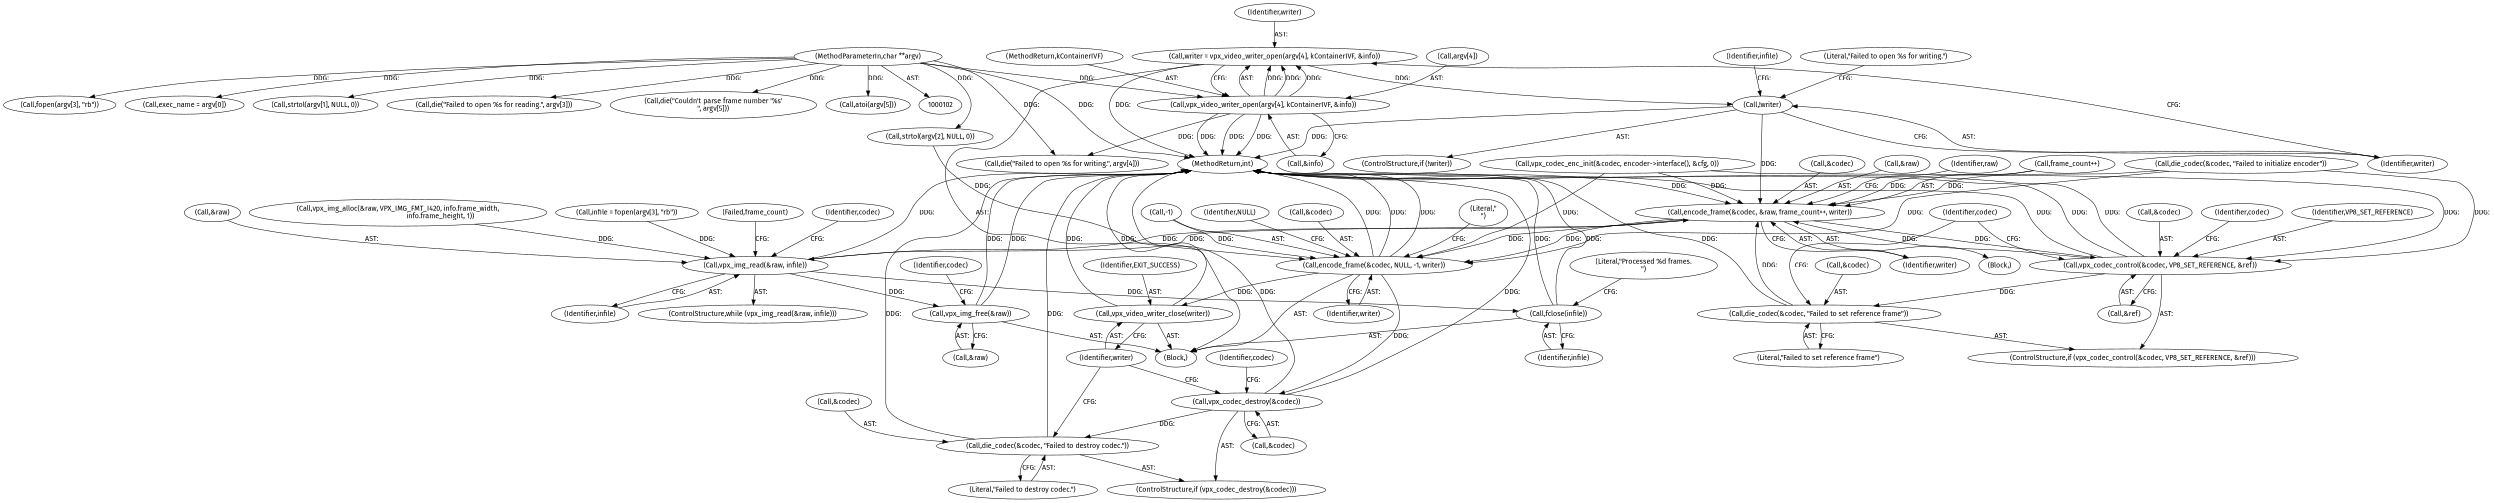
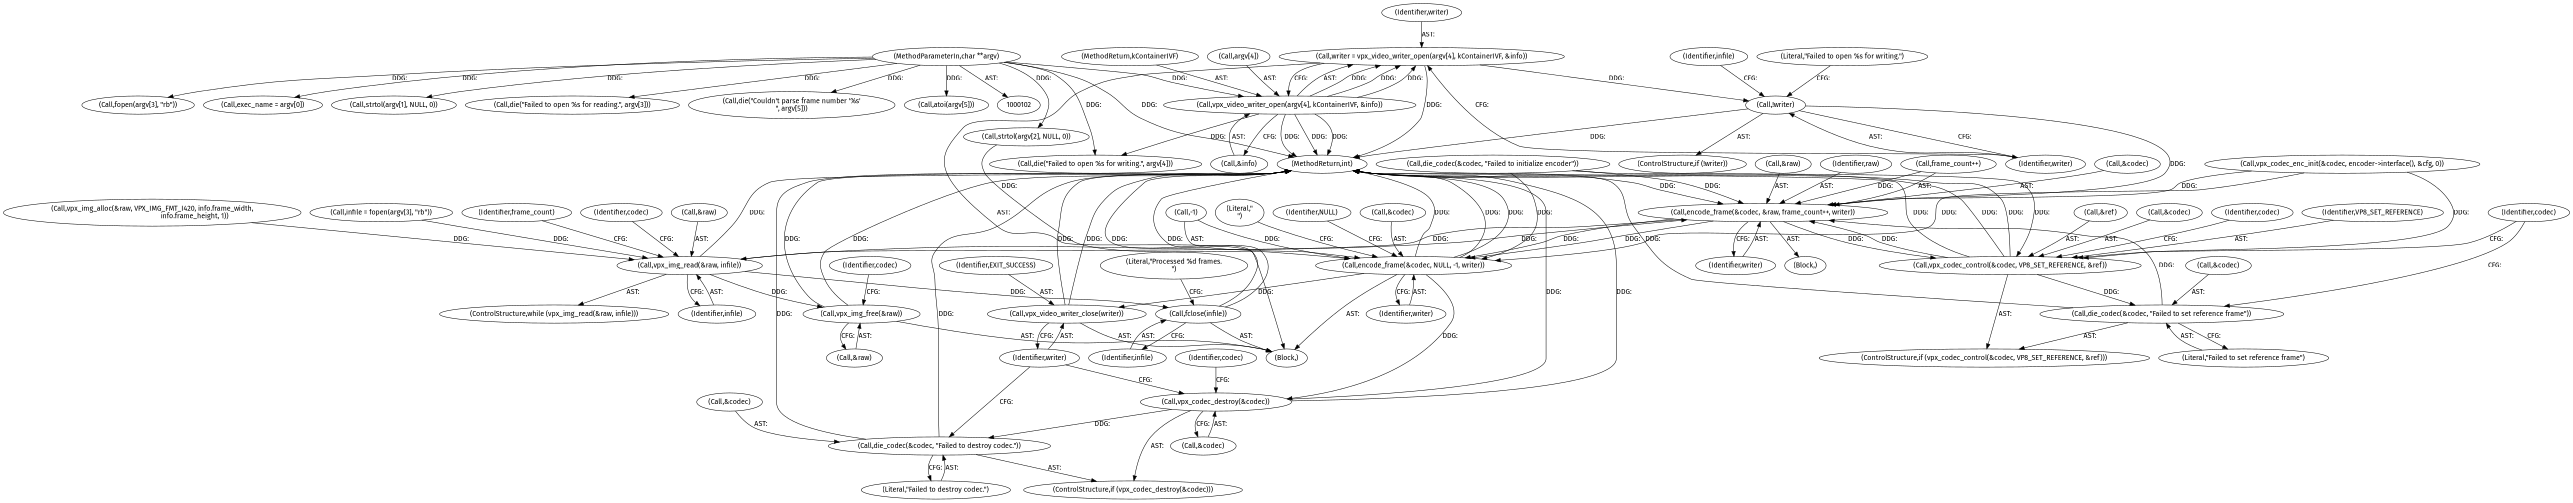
edge "(Identifier,raw)" -> "(Call,encode_frame(&codec, &raw, frame_count++, writer))": label "CFG: " -> "AST: "
node "(Failed,frame_count)": label "(Failed,frame_count)" -> "(Identifier,frame_count)"
edge "(Call,vpx_codec_control(&codec, VP8_SET_REFERENCE, &ref))" -> "(Call,&ref)": removed, label "CFG:"
